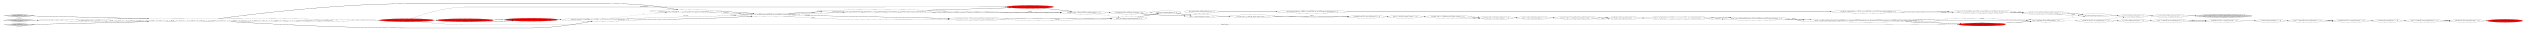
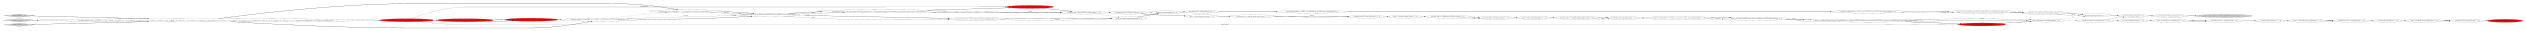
edge "assertTrue(t.EOF)@@@8@@@['0', '0', '1']" -> "Tuple t0 = tuples.get(0)@@@14@@@['1', '1', '0']": now "assertTrue(t.EOF)@@@8@@@['0', '0', '1']" -> "assertTrue(t.EXCEPTION)@@@9@@@['0', '0', '1']"
